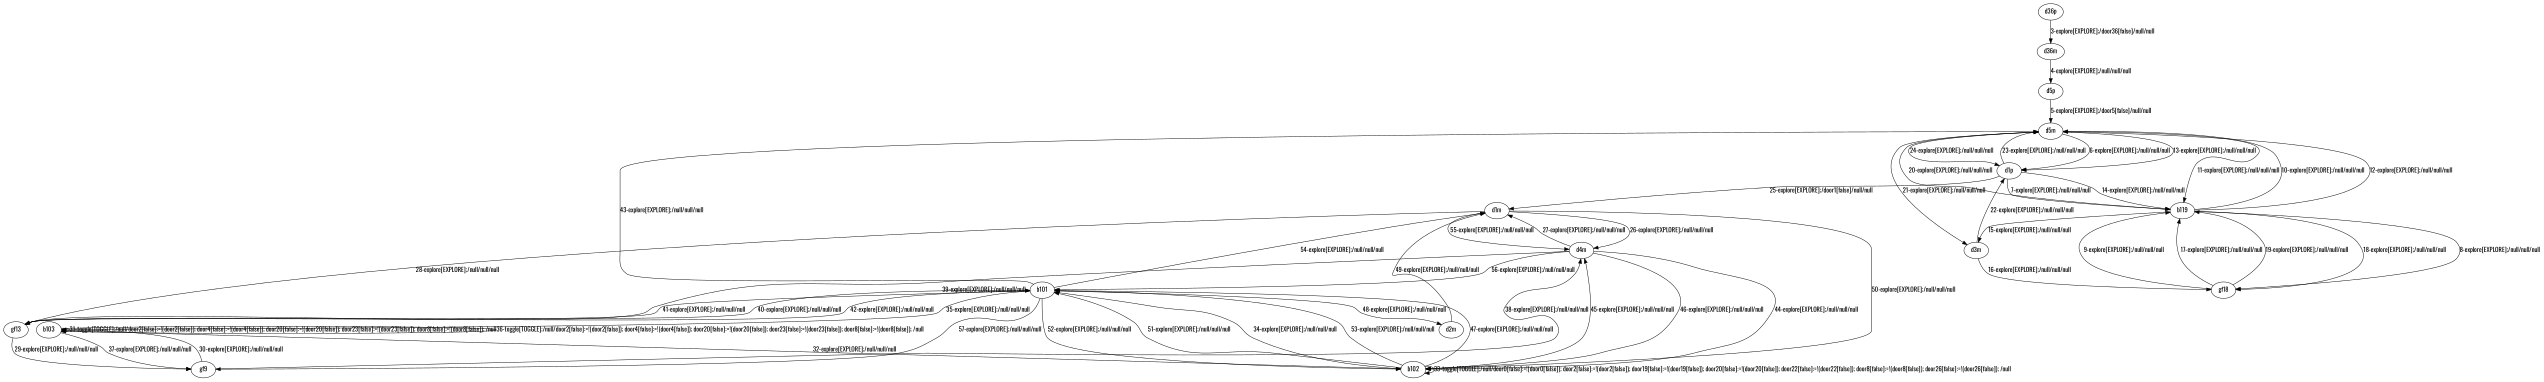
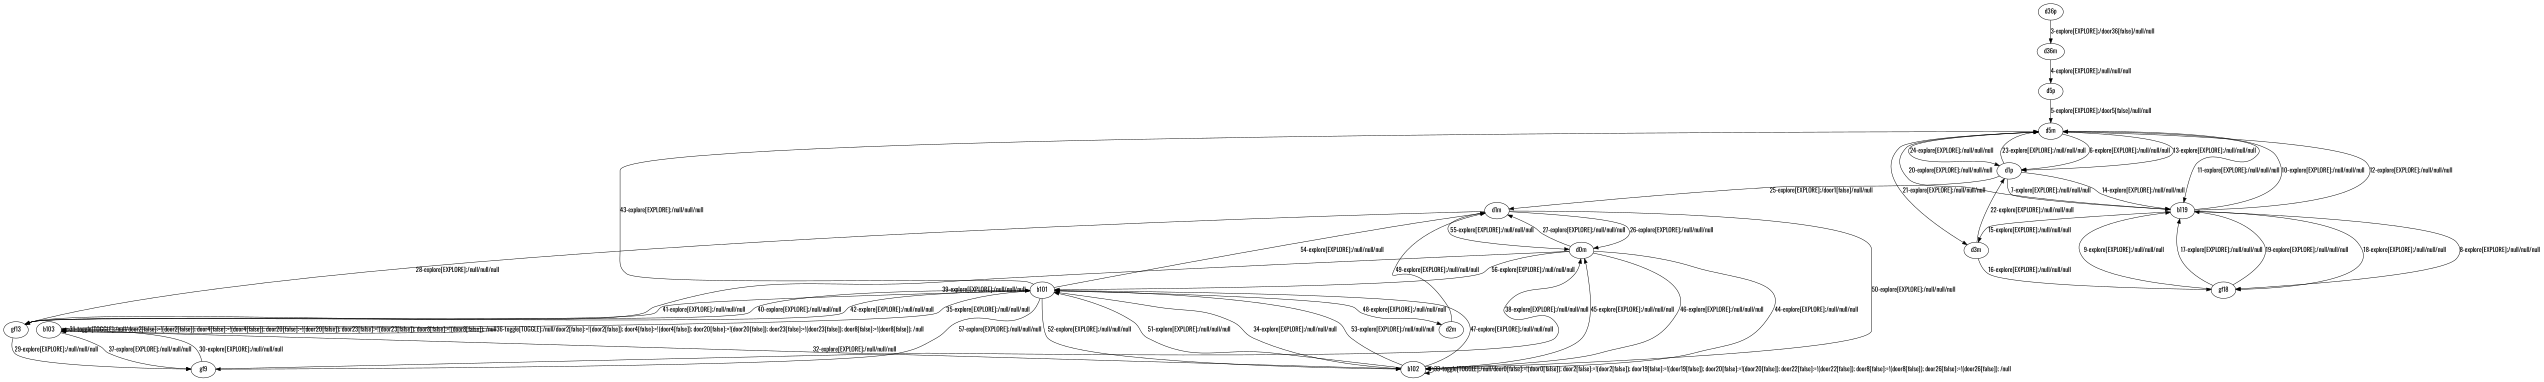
node "d4m": label "d4m" -> "d0m"
